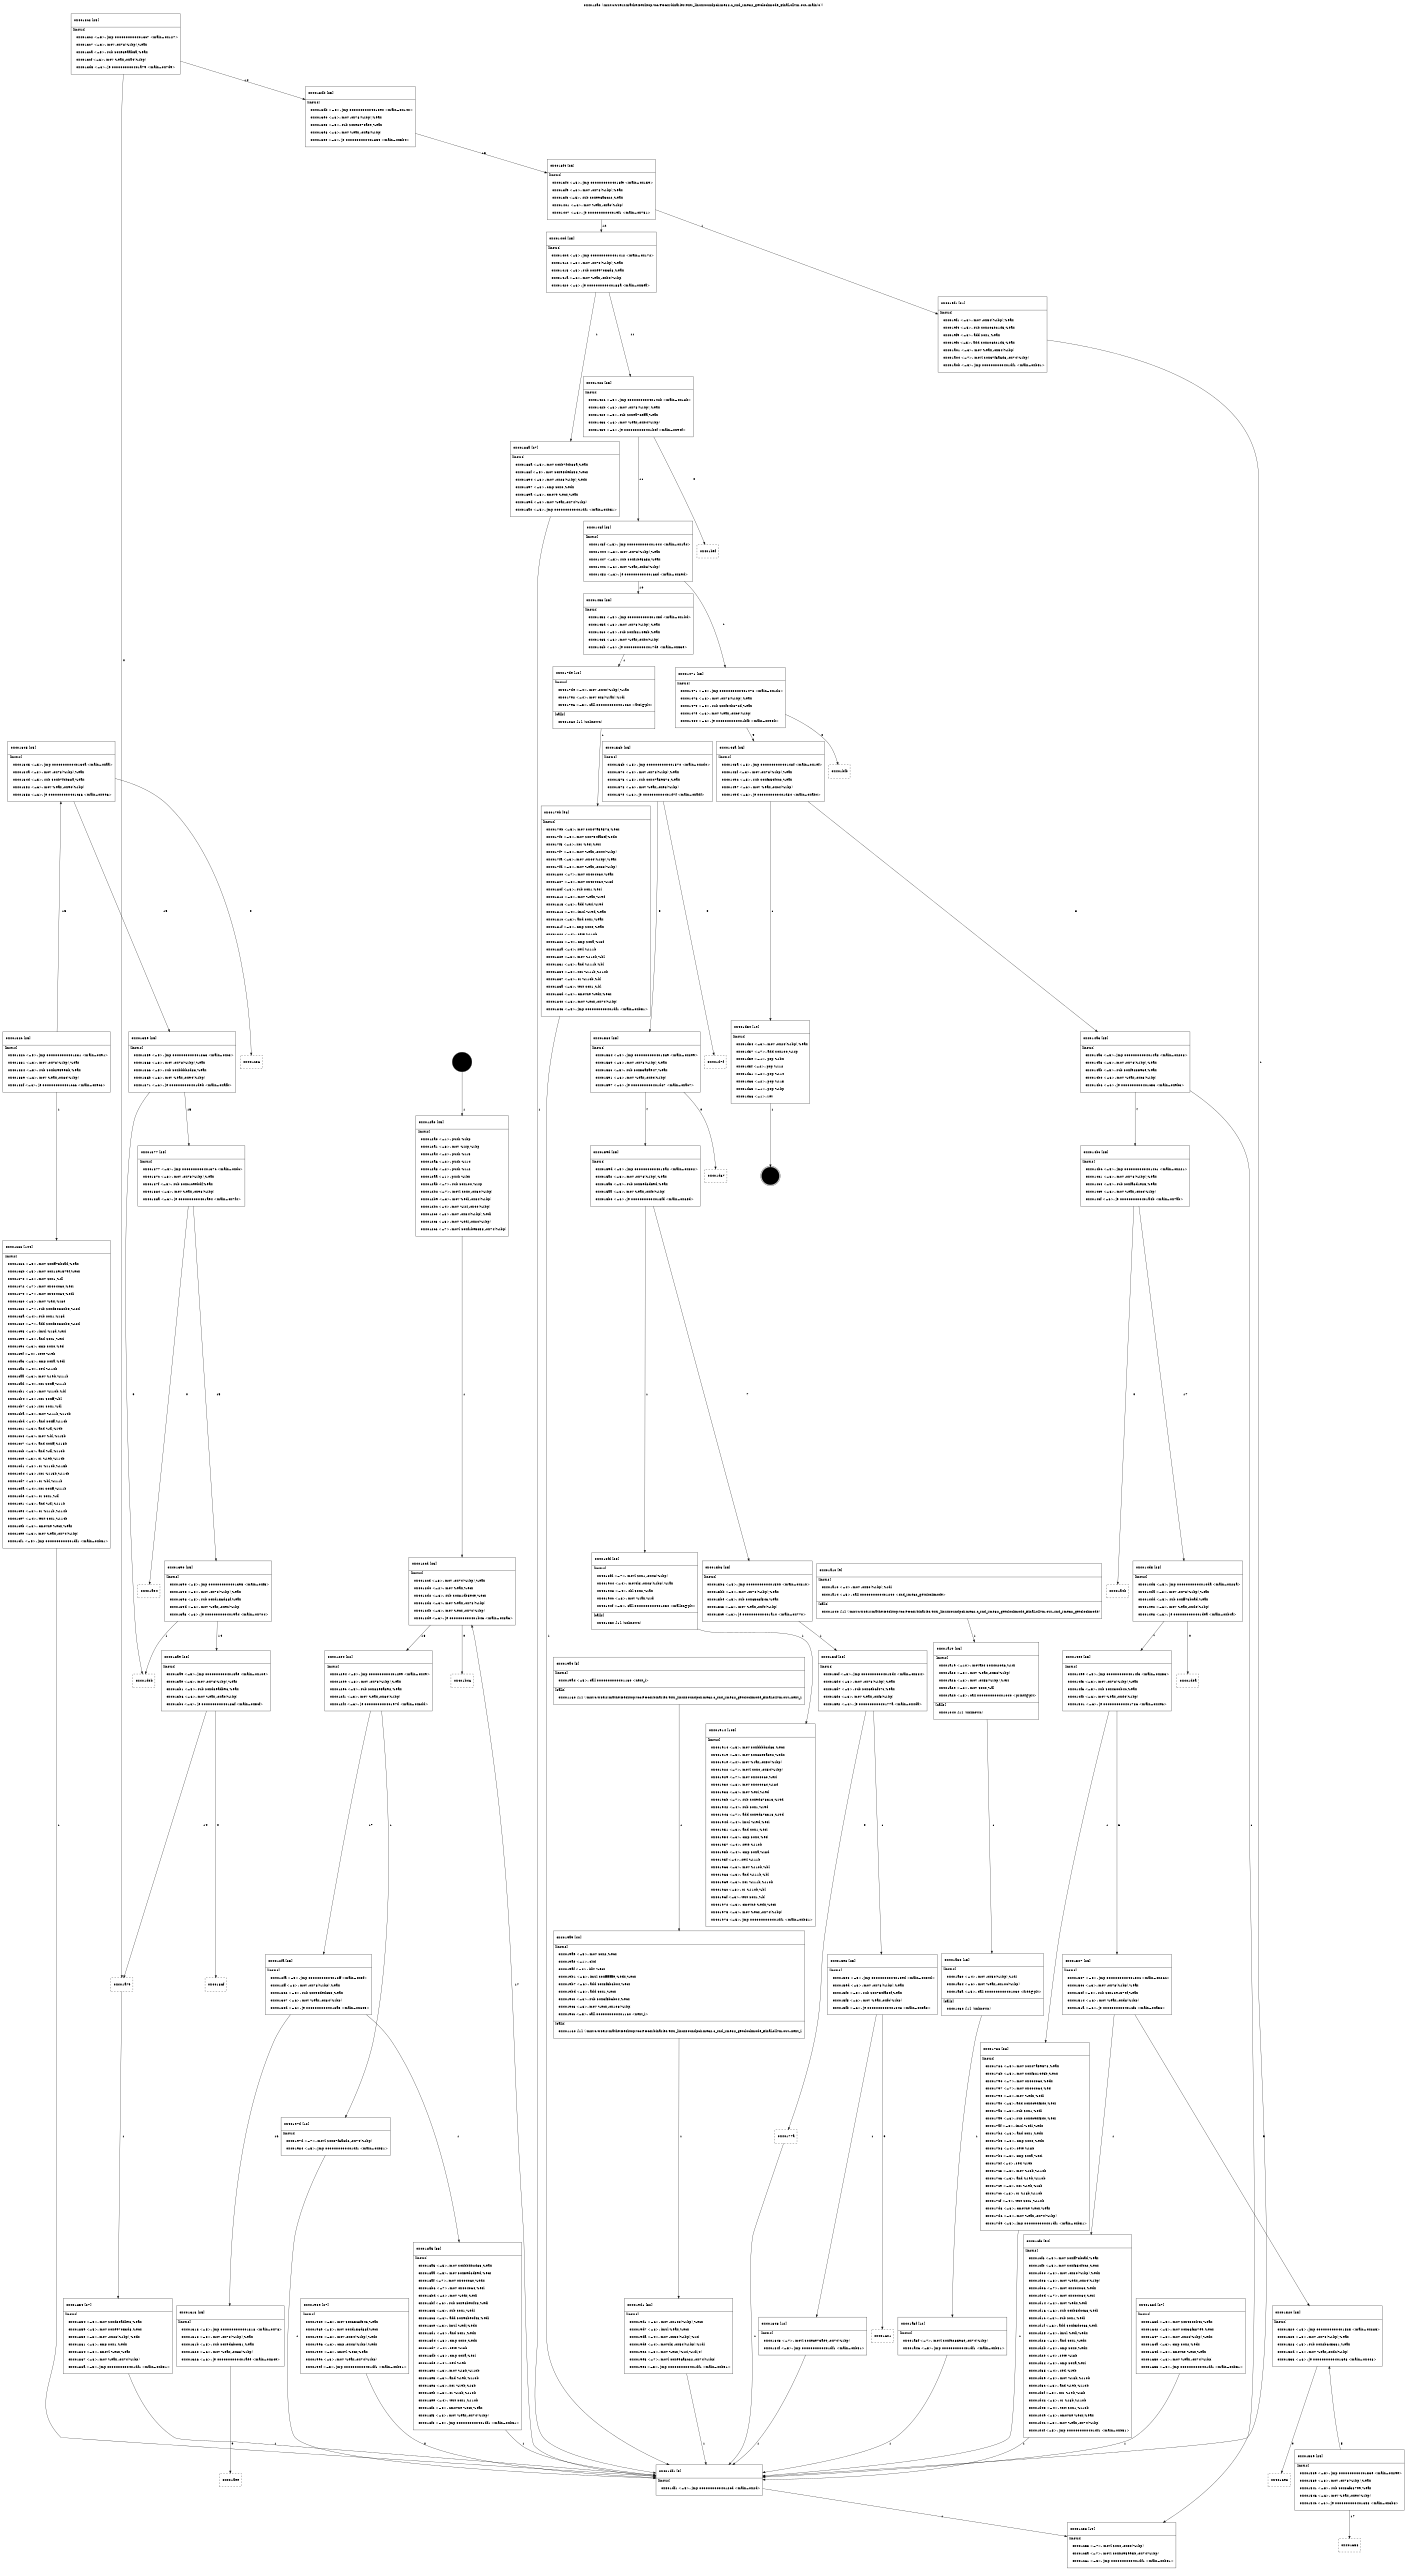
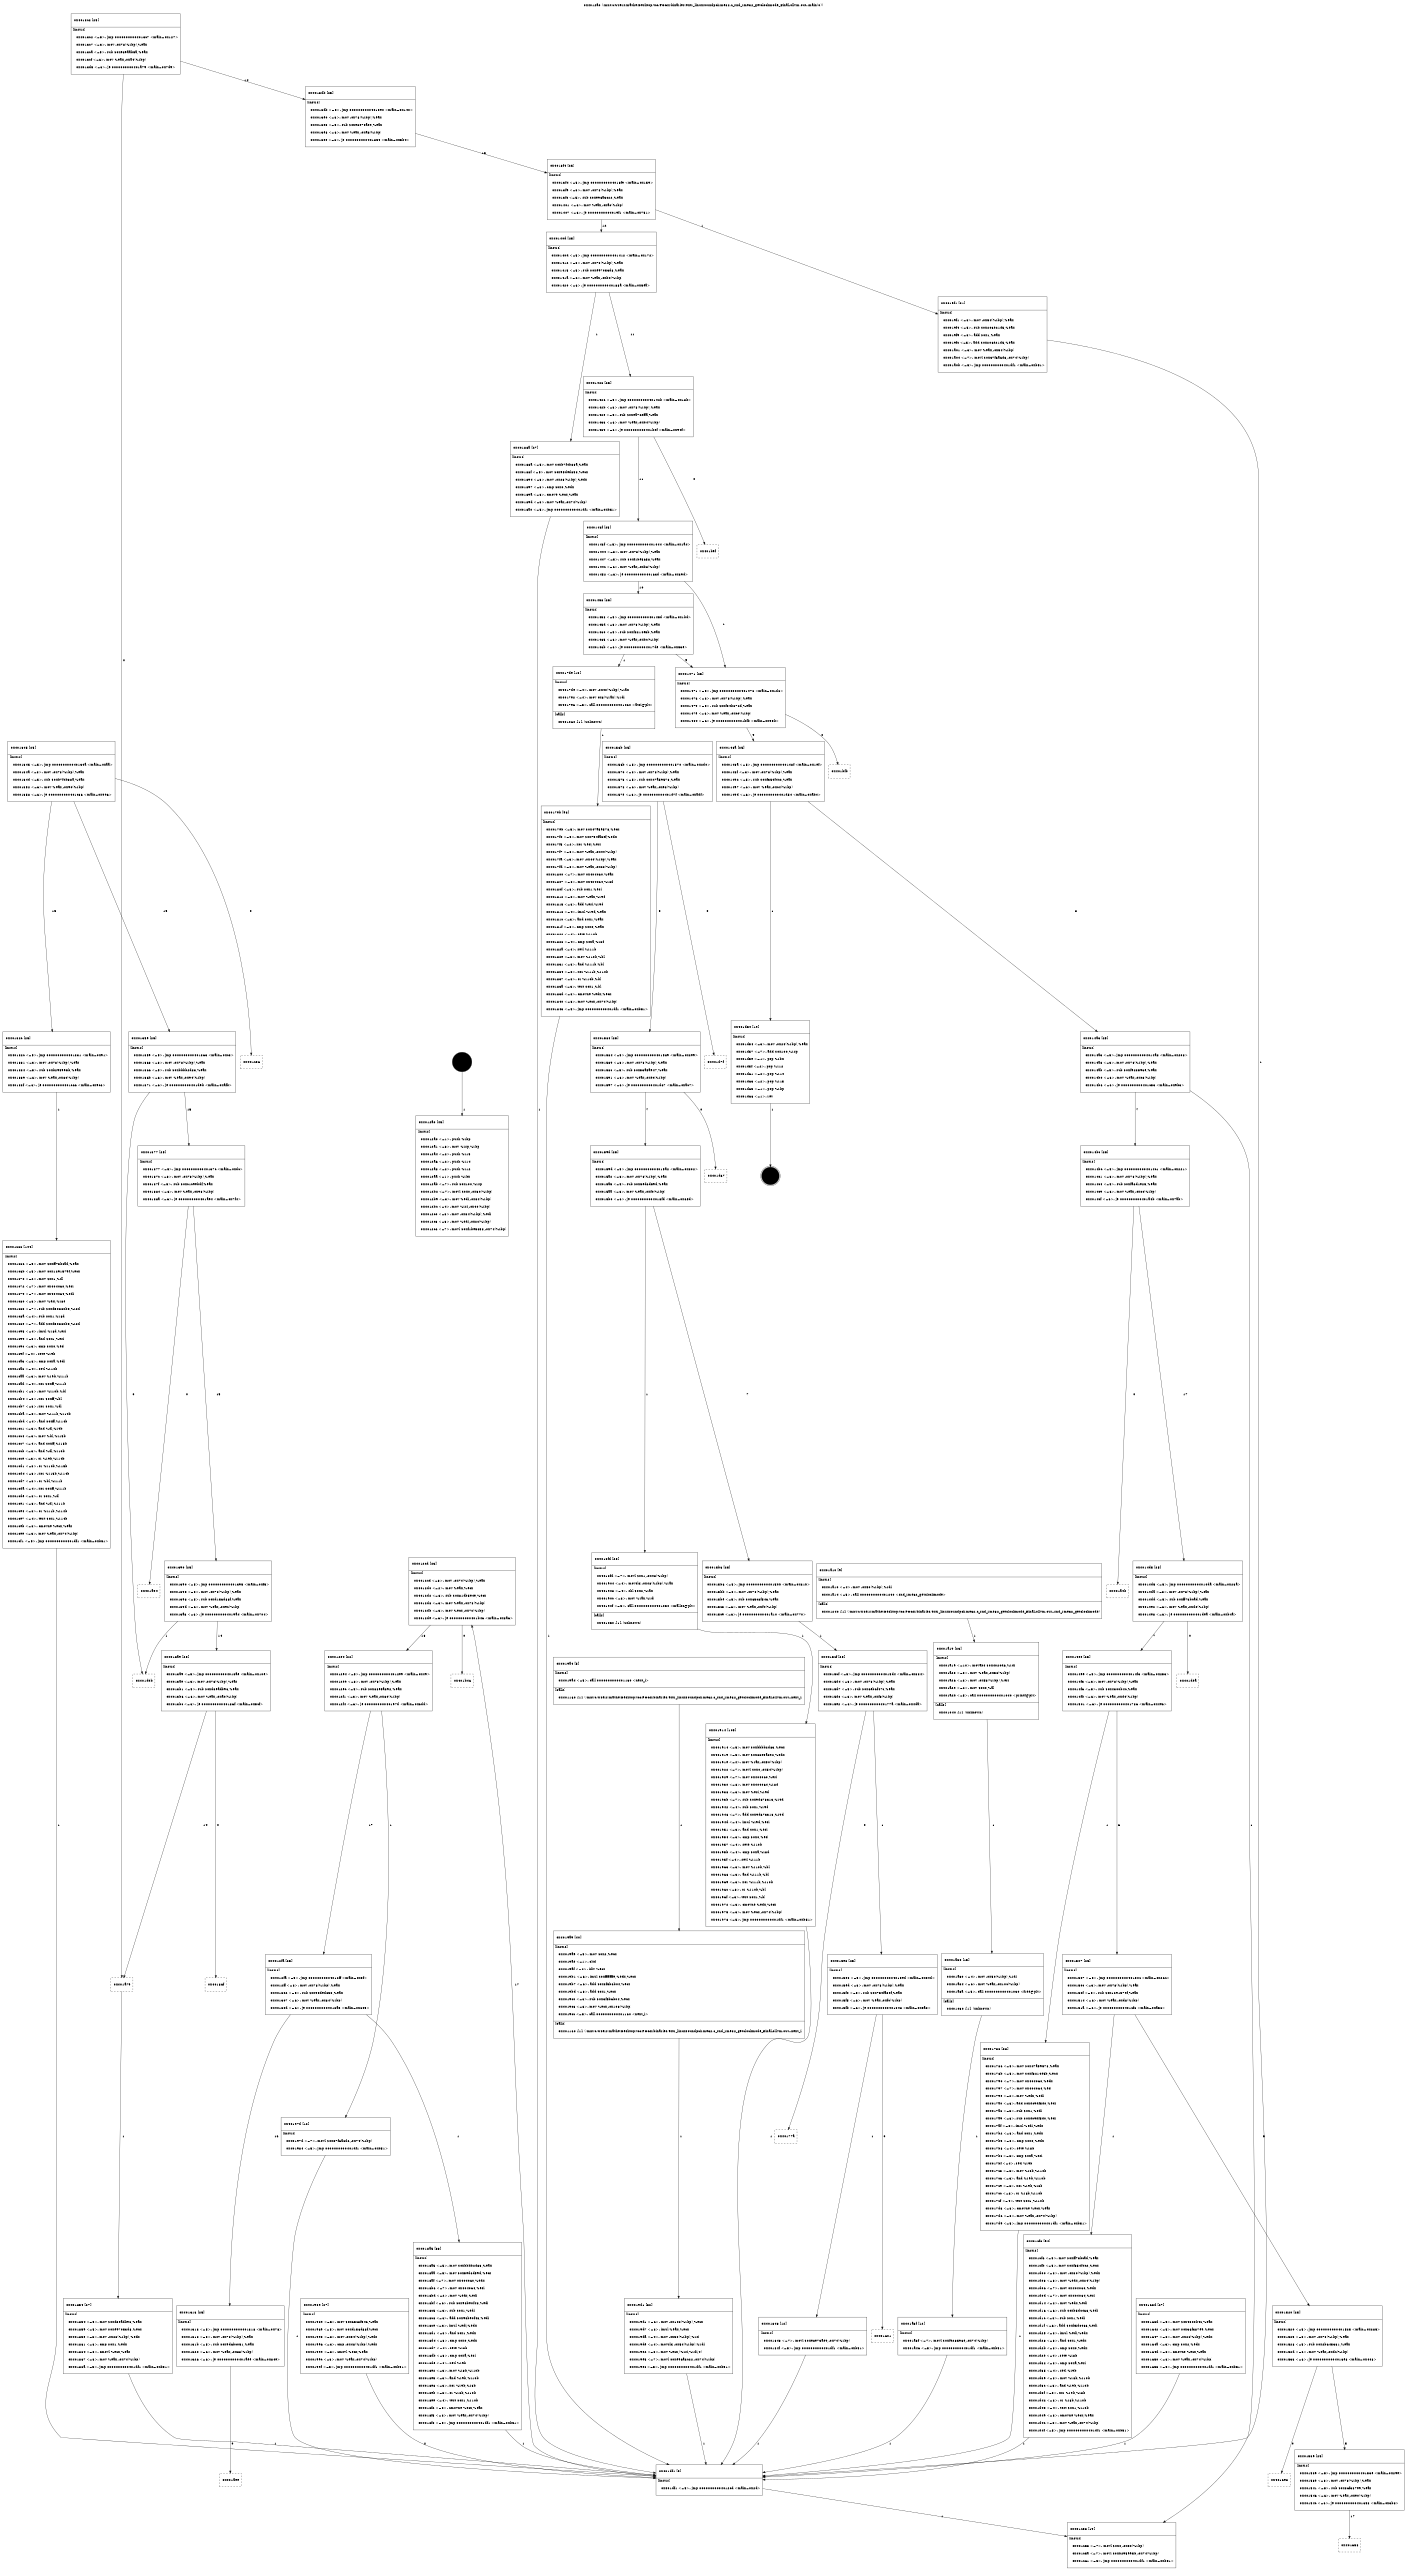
edge "0x401458 [25]" -> "0x401471 [25]": added, label "9"
edge "0x40132c [25]" -> "0x401345 [25]": reversed
edge "0x4012a0 [45]" -> "0x4012cd [23]": removed, label "1"
edge "0x40177a" -> "0x401df1 [5]": now "0x401914 [105]" -> "0x401df1 [5]"
edge "0x401539 [25]" -> "0x401520 [25]": reversed
